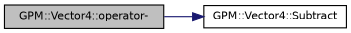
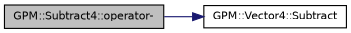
node "GPM::Vector4::operator-": label "GPM::Vector4::operator-" -> "GPM::Subtract4::operator-"
